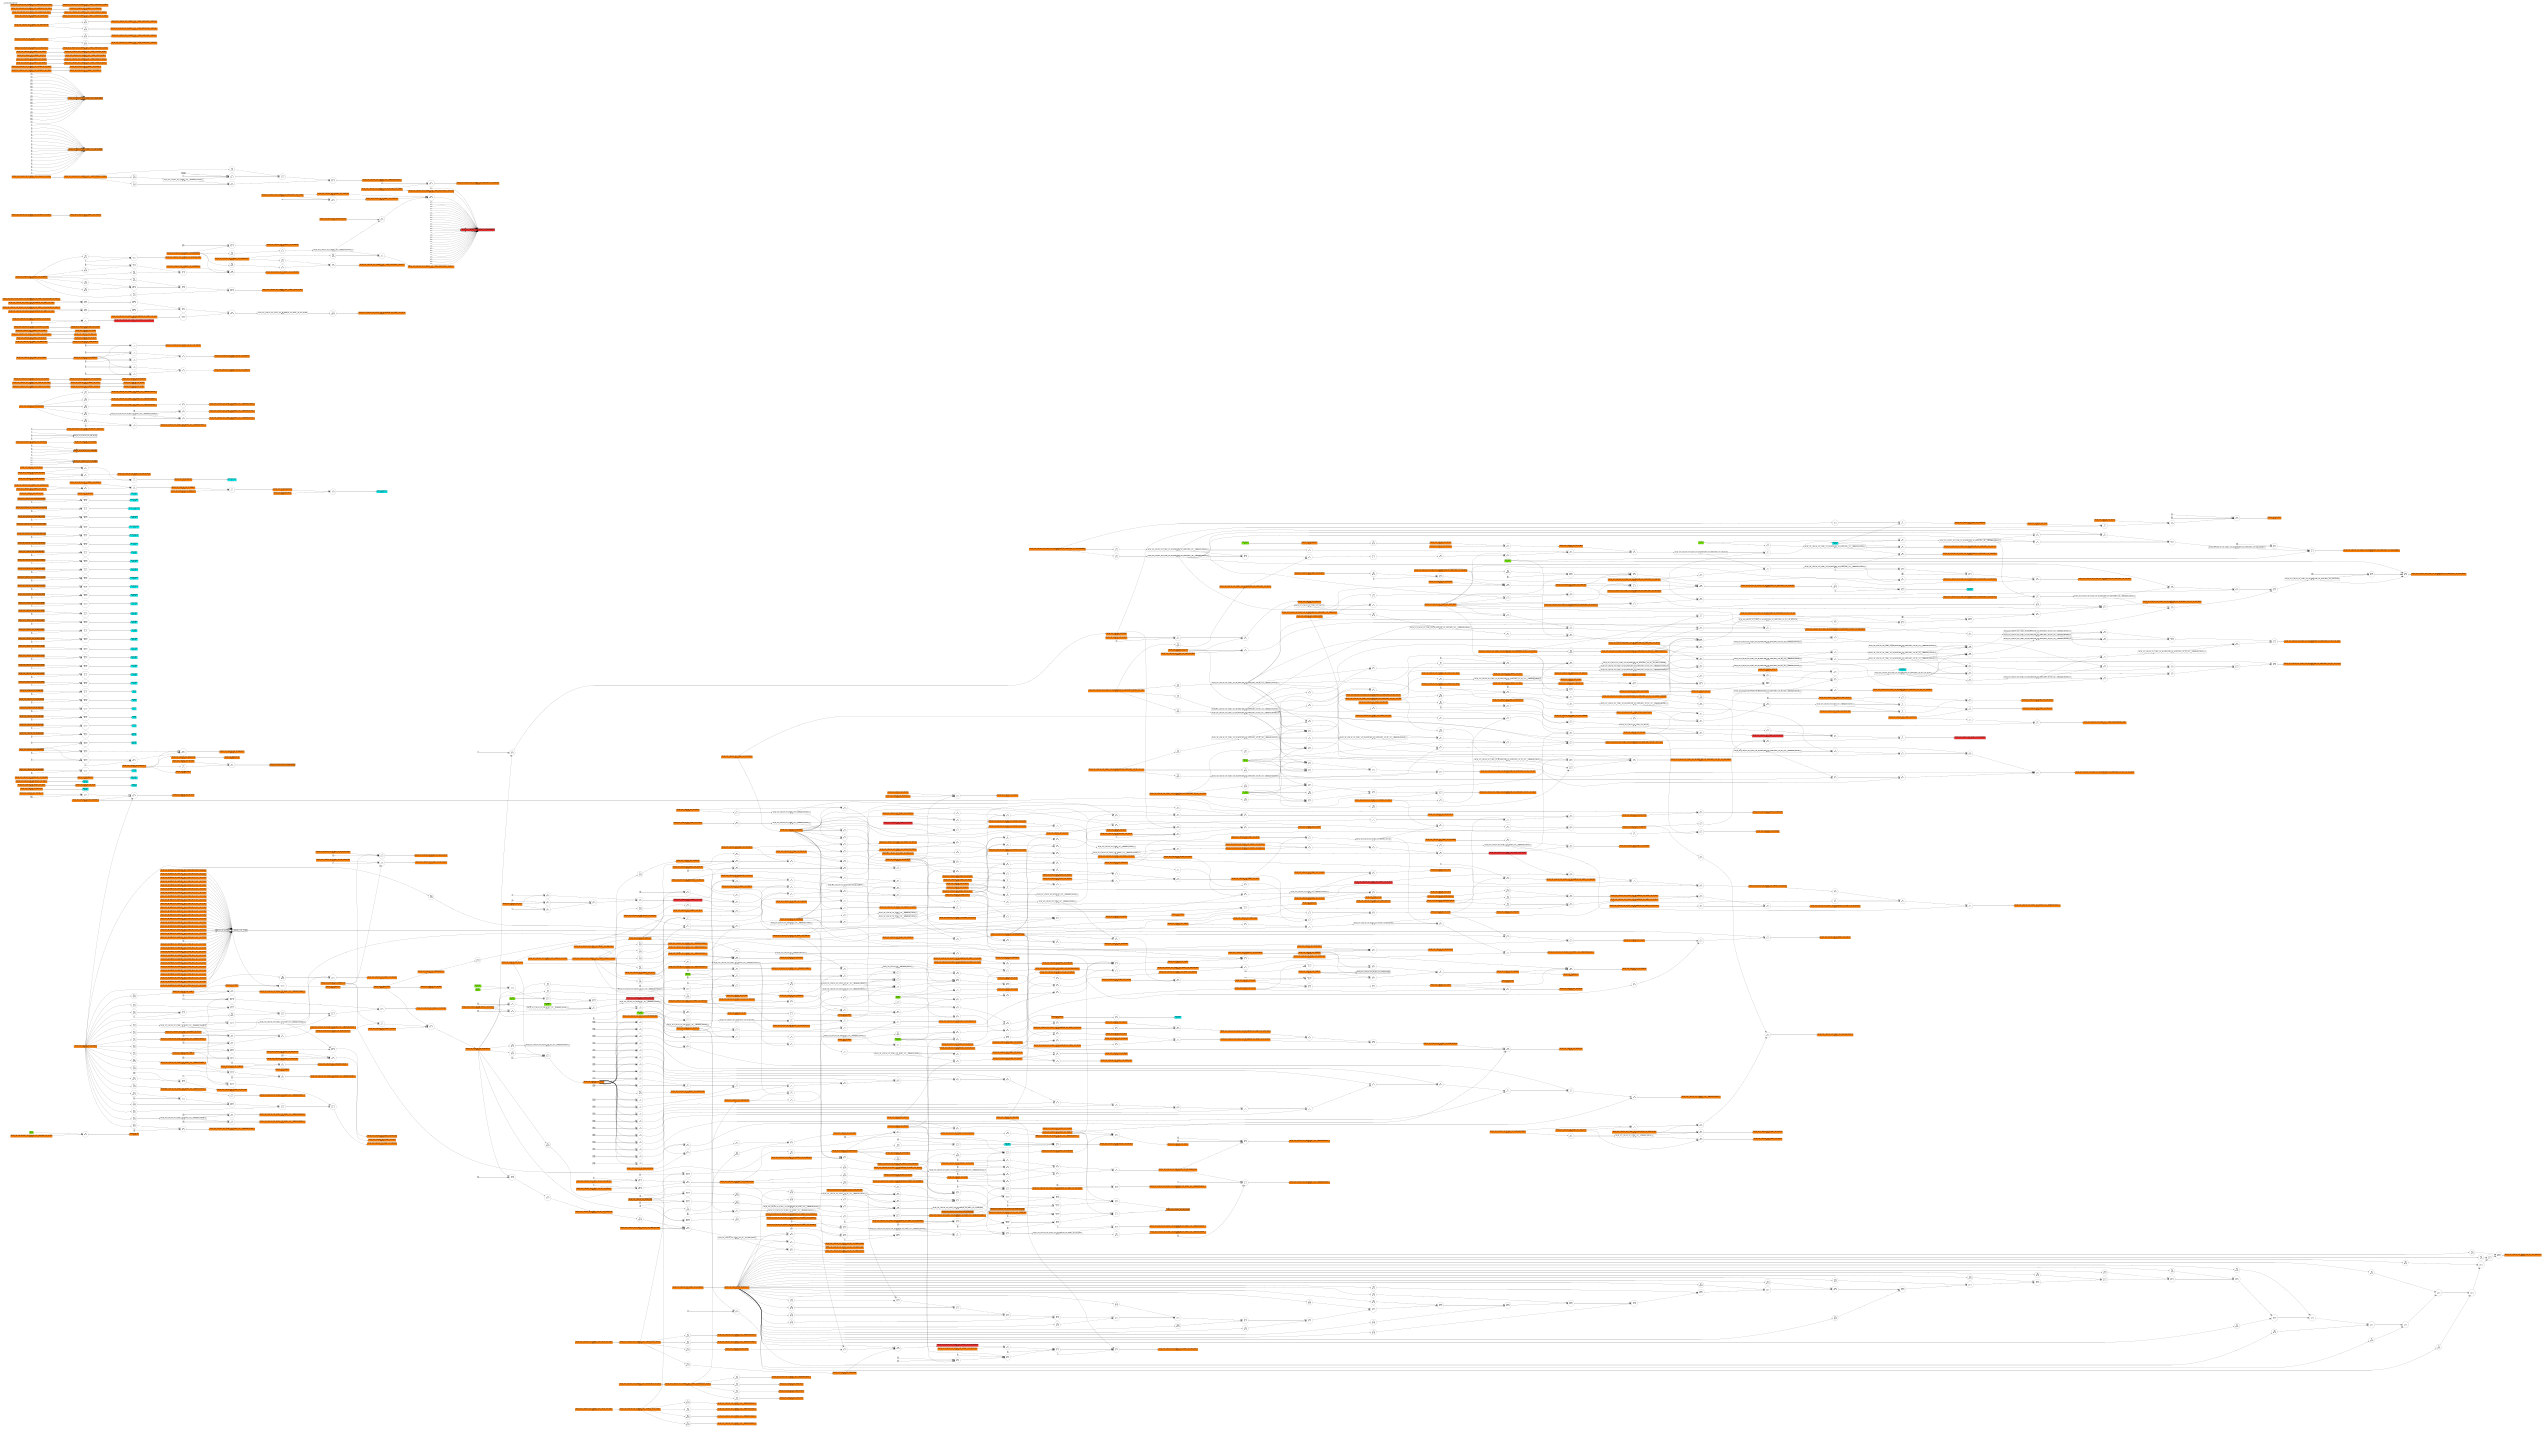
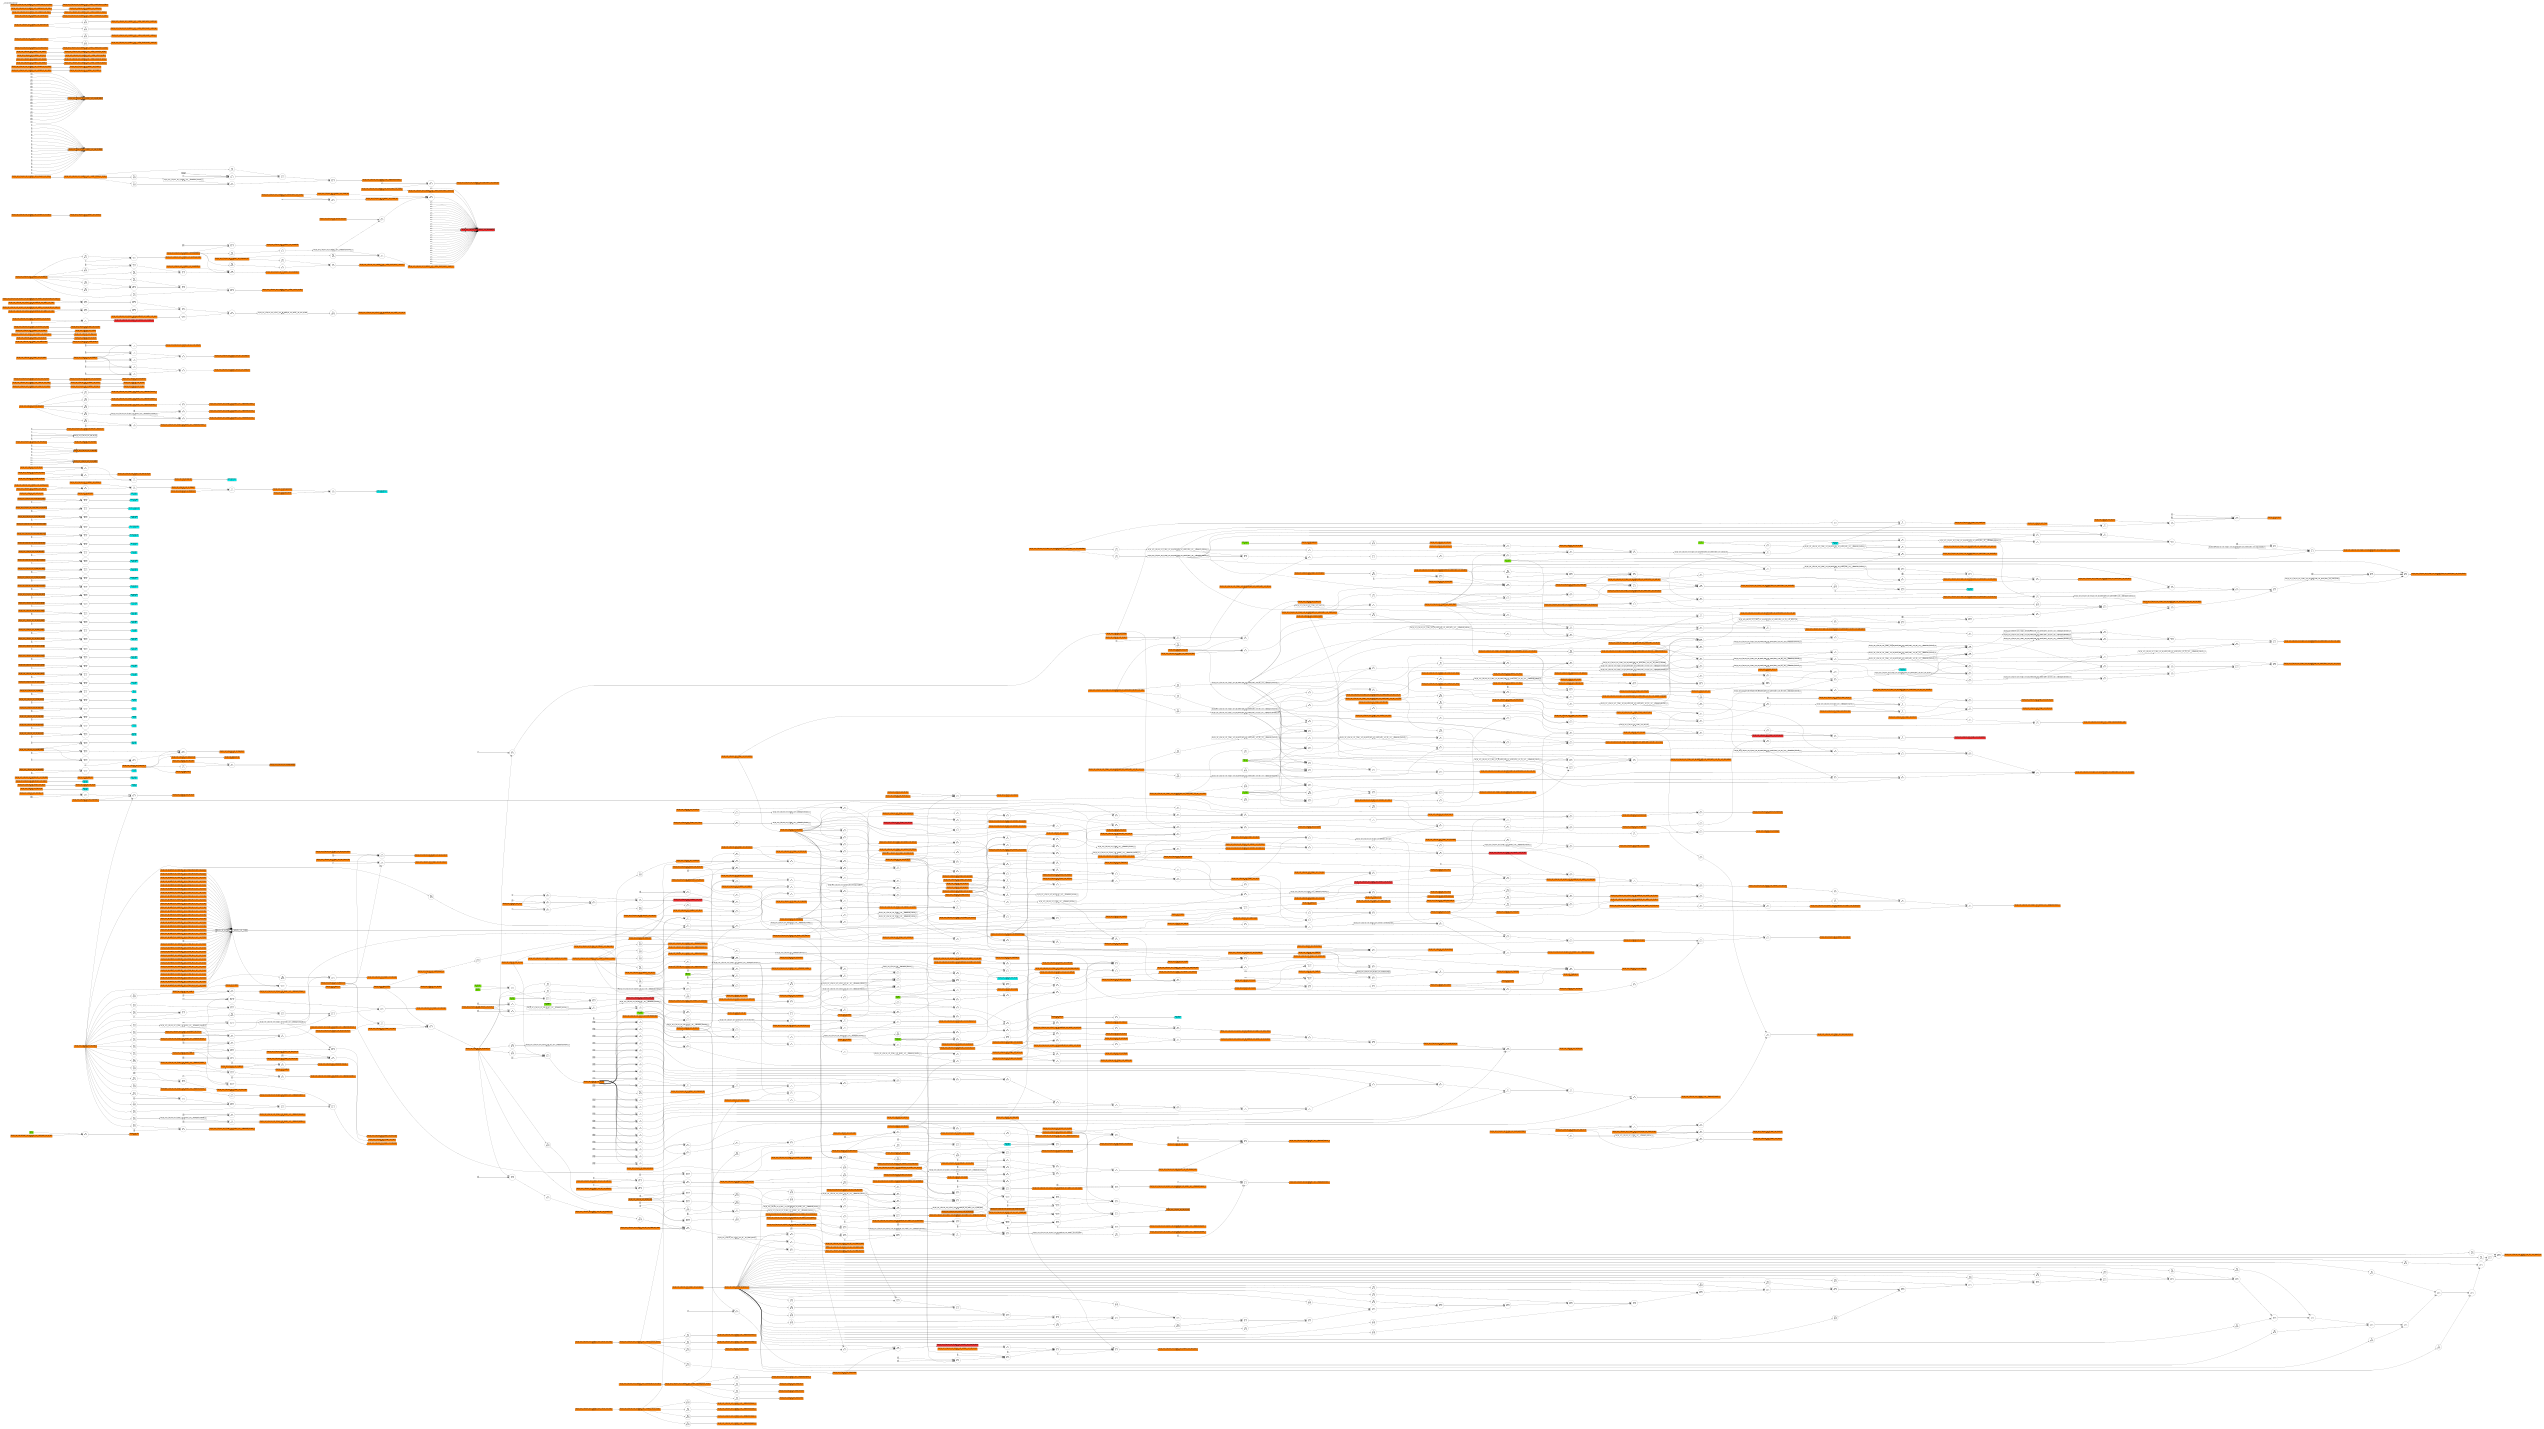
node "ibex_top__DOT__u_ibex_core__DOT__new_irq W1 / F0": fillcolor darkorange1 -> cyan2
